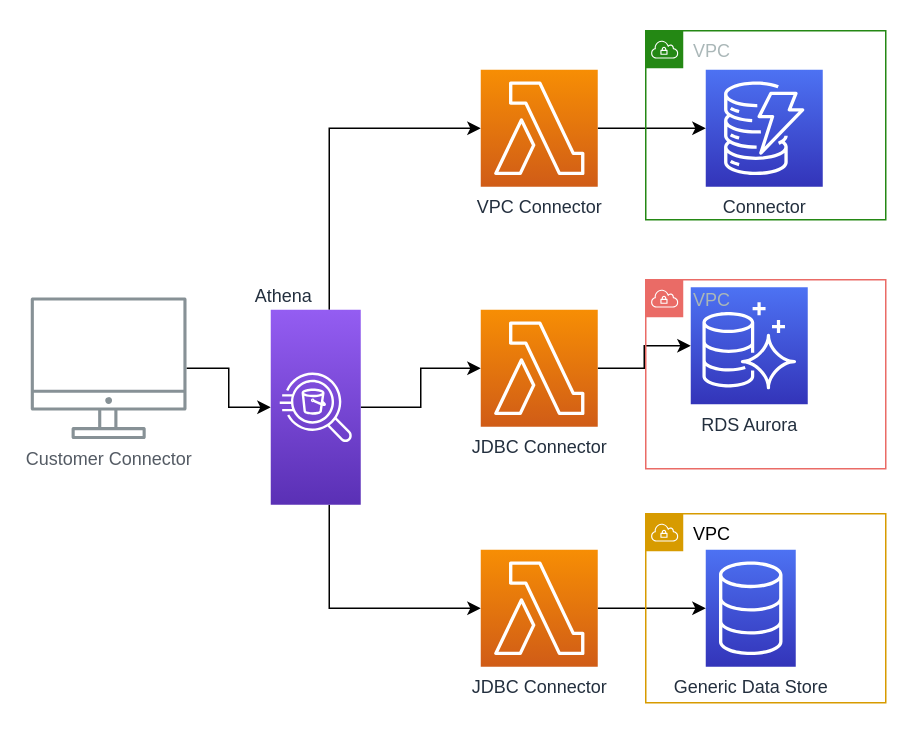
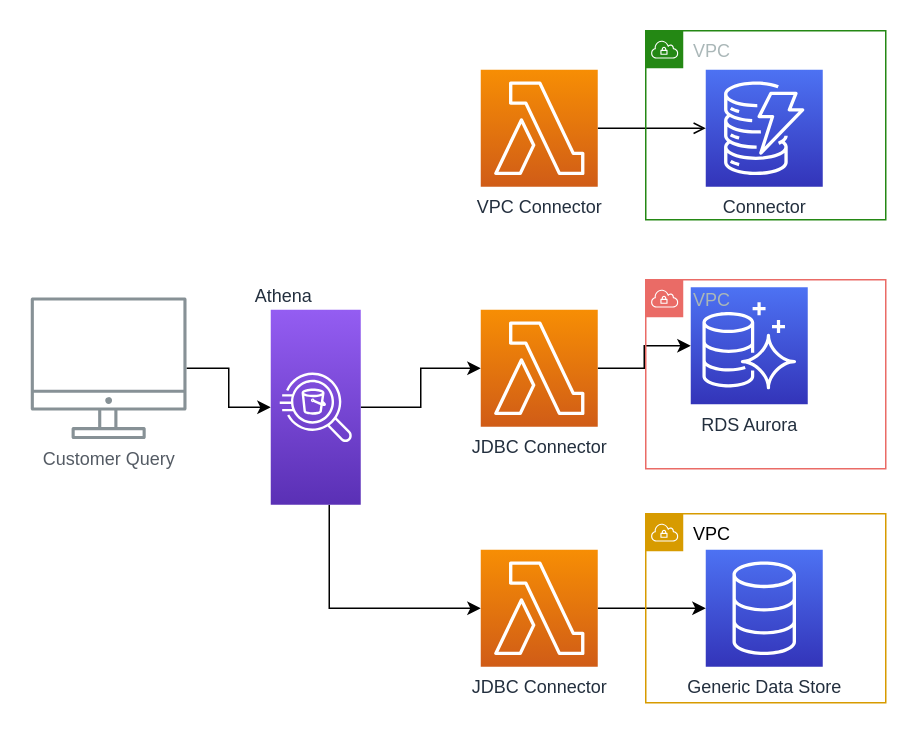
edge "VPC Connector" -> "Connector": arrowhead classic -> open
edge "Athena" -> "VPC Connector": removed
node "Customer Connector": label "Customer Connector" -> "Customer Query"
node "Generic Data Store": size 90x117 -> 117x117
